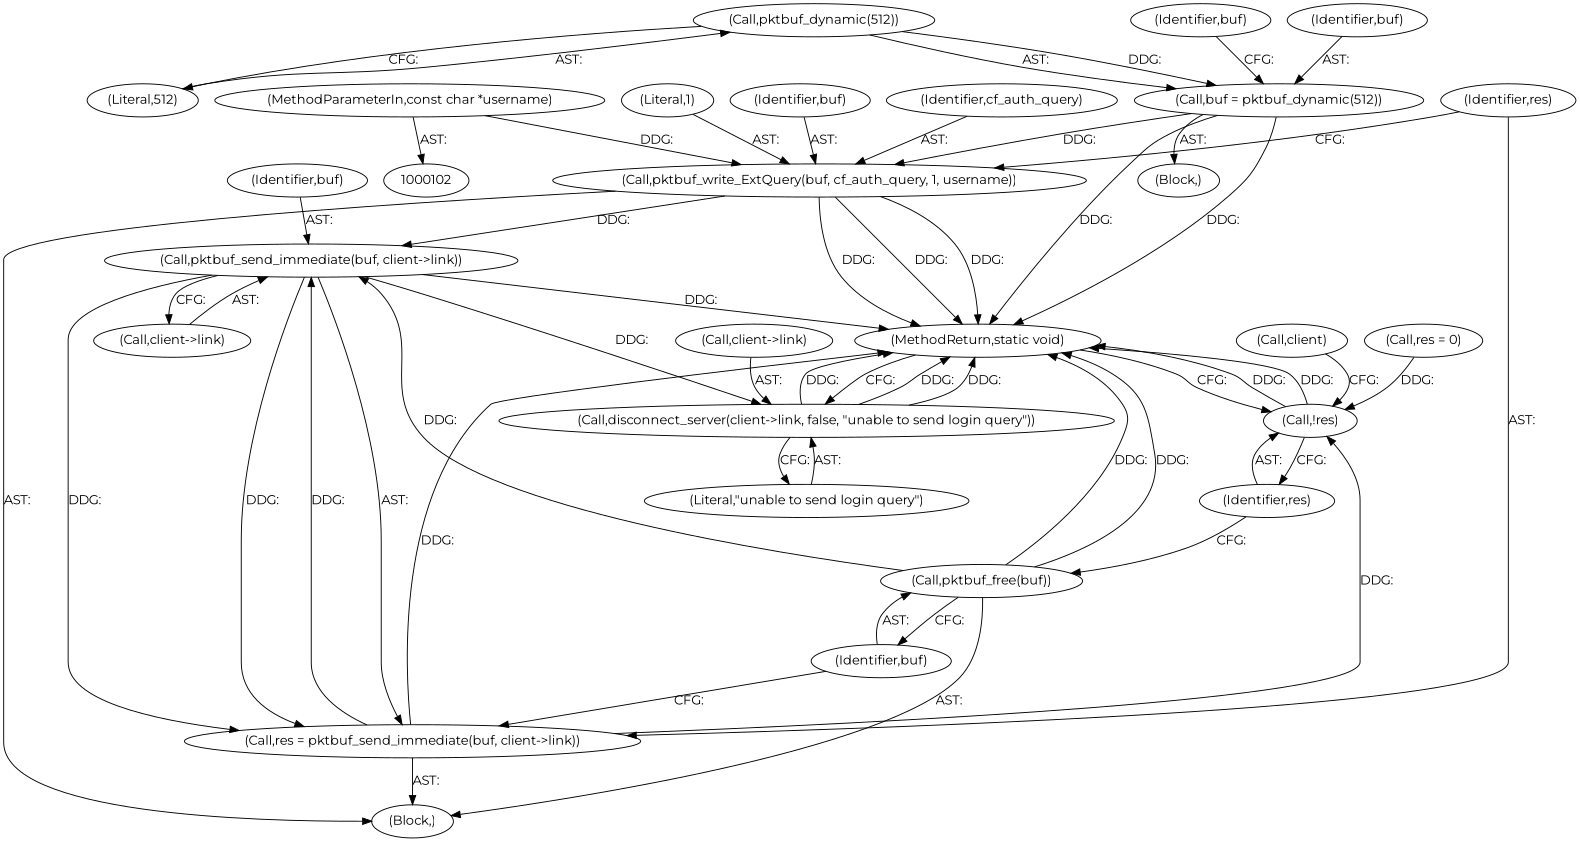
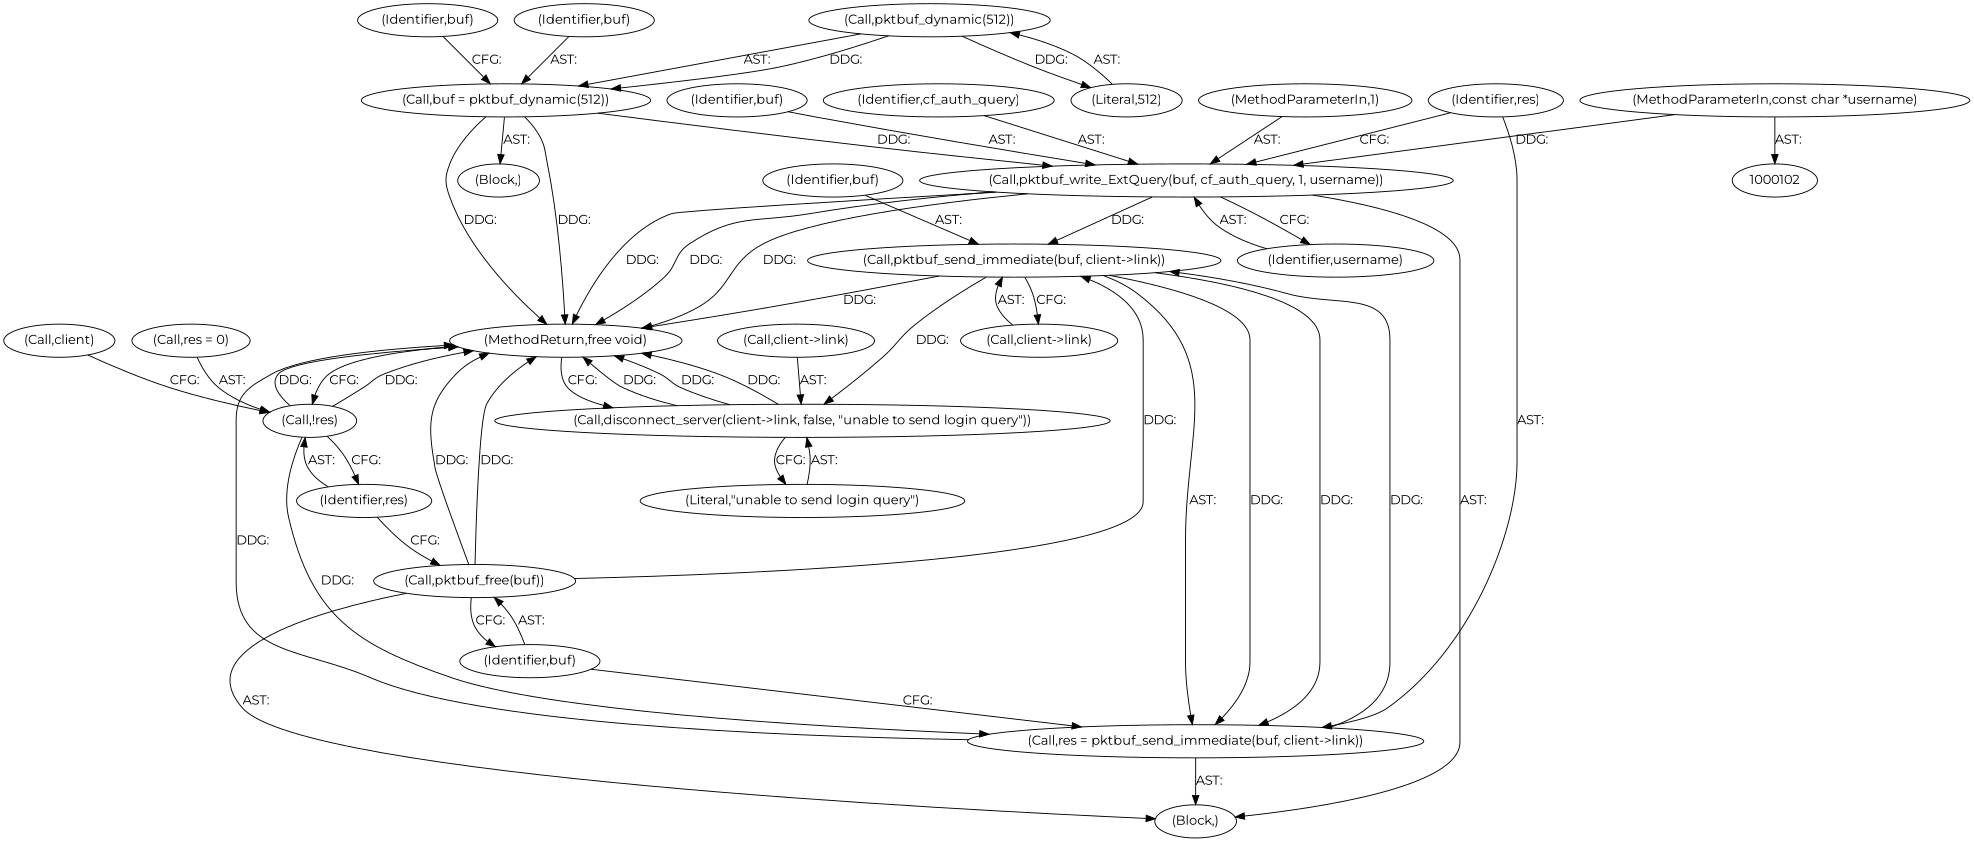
edge "(Call,pktbuf_dynamic(512))" -> "(Literal,512)": label "CFG: " -> "DDG: "
node "(Literal,1)": label "(Literal,1)" -> "(MethodParameterIn,1)"
node "(Identifier,username)": added
node "(MethodReturn,static void)": label "(MethodReturn,static void)" -> "(MethodReturn,free void)"
edge "(Call,res = 0)" -> "(Call,!res)": label "DDG: " -> "AST: "
edge "(Call,res = pktbuf_send_immediate(buf, client->link))" -> "(Call,!res)": reversed
